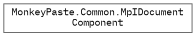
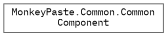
node "MonkeyPaste.Common.MpIDocument Component": label "MonkeyPaste.Common.MpIDocument Component" -> "MonkeyPaste.Common.Common Component"
